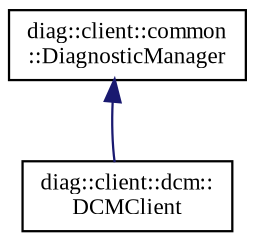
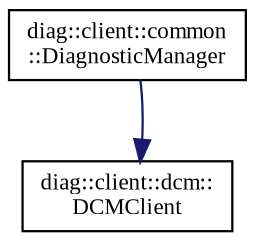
edge "diag::client::dcm:: DCMClient" -> "diag::client::common ::DiagnosticManager": reversed
